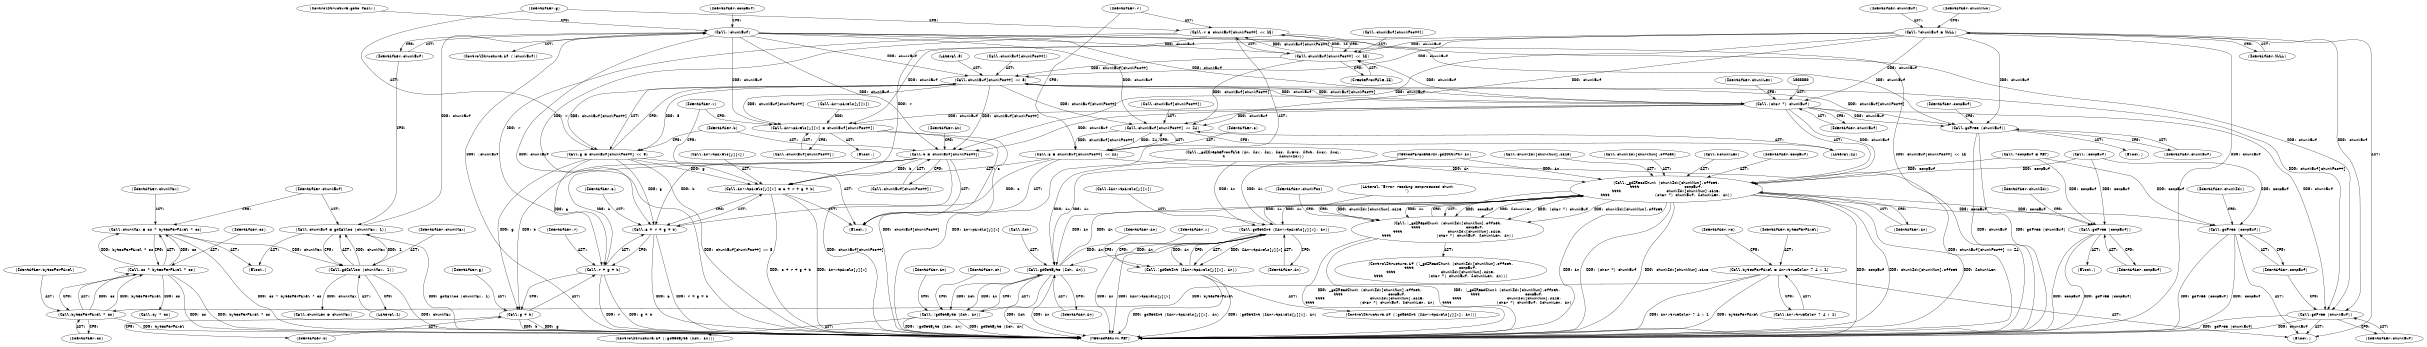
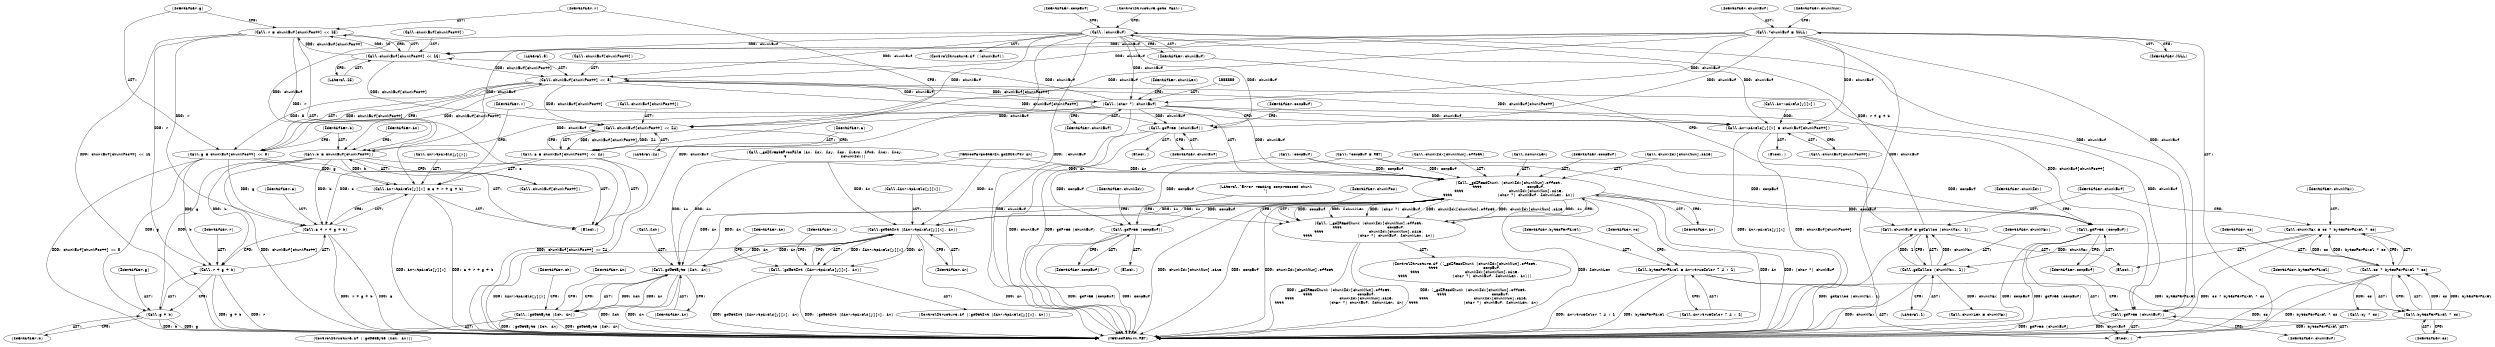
node "(CreateFromFile,16)": label "(CreateFromFile,16)" -> "(Literal,16)"
edge "(Call,chunkBuf = gdCalloc (chunkMax, 1))" -> "(Call,!chunkBuf)": label "DDG: chunkBuf" -> "DDG: r + g + b"
edge "(Call,(char *) chunkBuf)" -> "(MethodReturn,RET)": added, label "DDG: chunkBuf"
